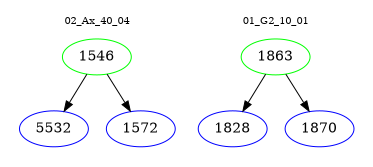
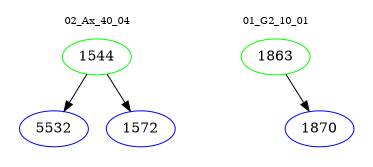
node "1546": label "1546" -> "1544"
node "1828": removed
